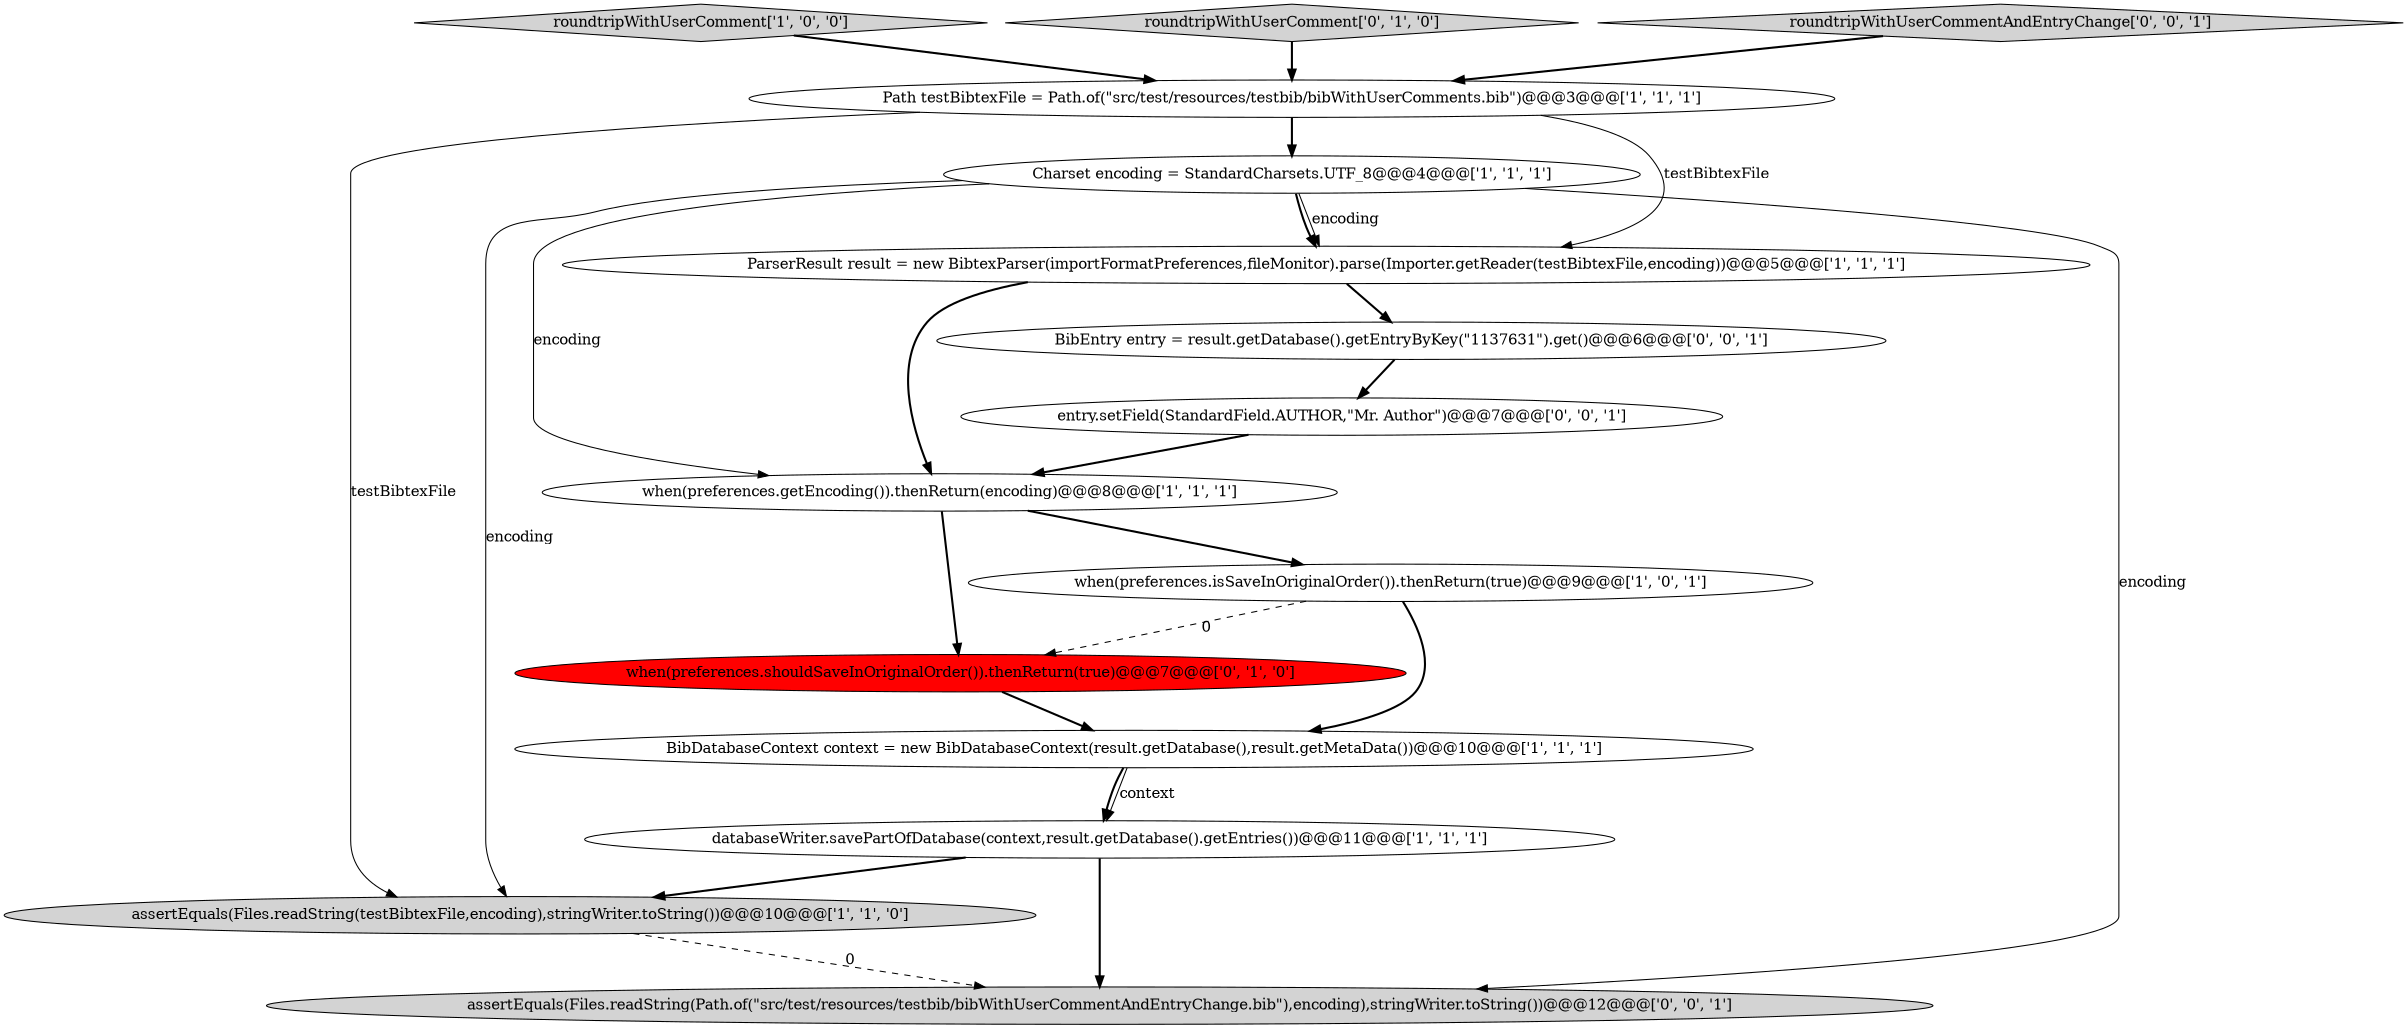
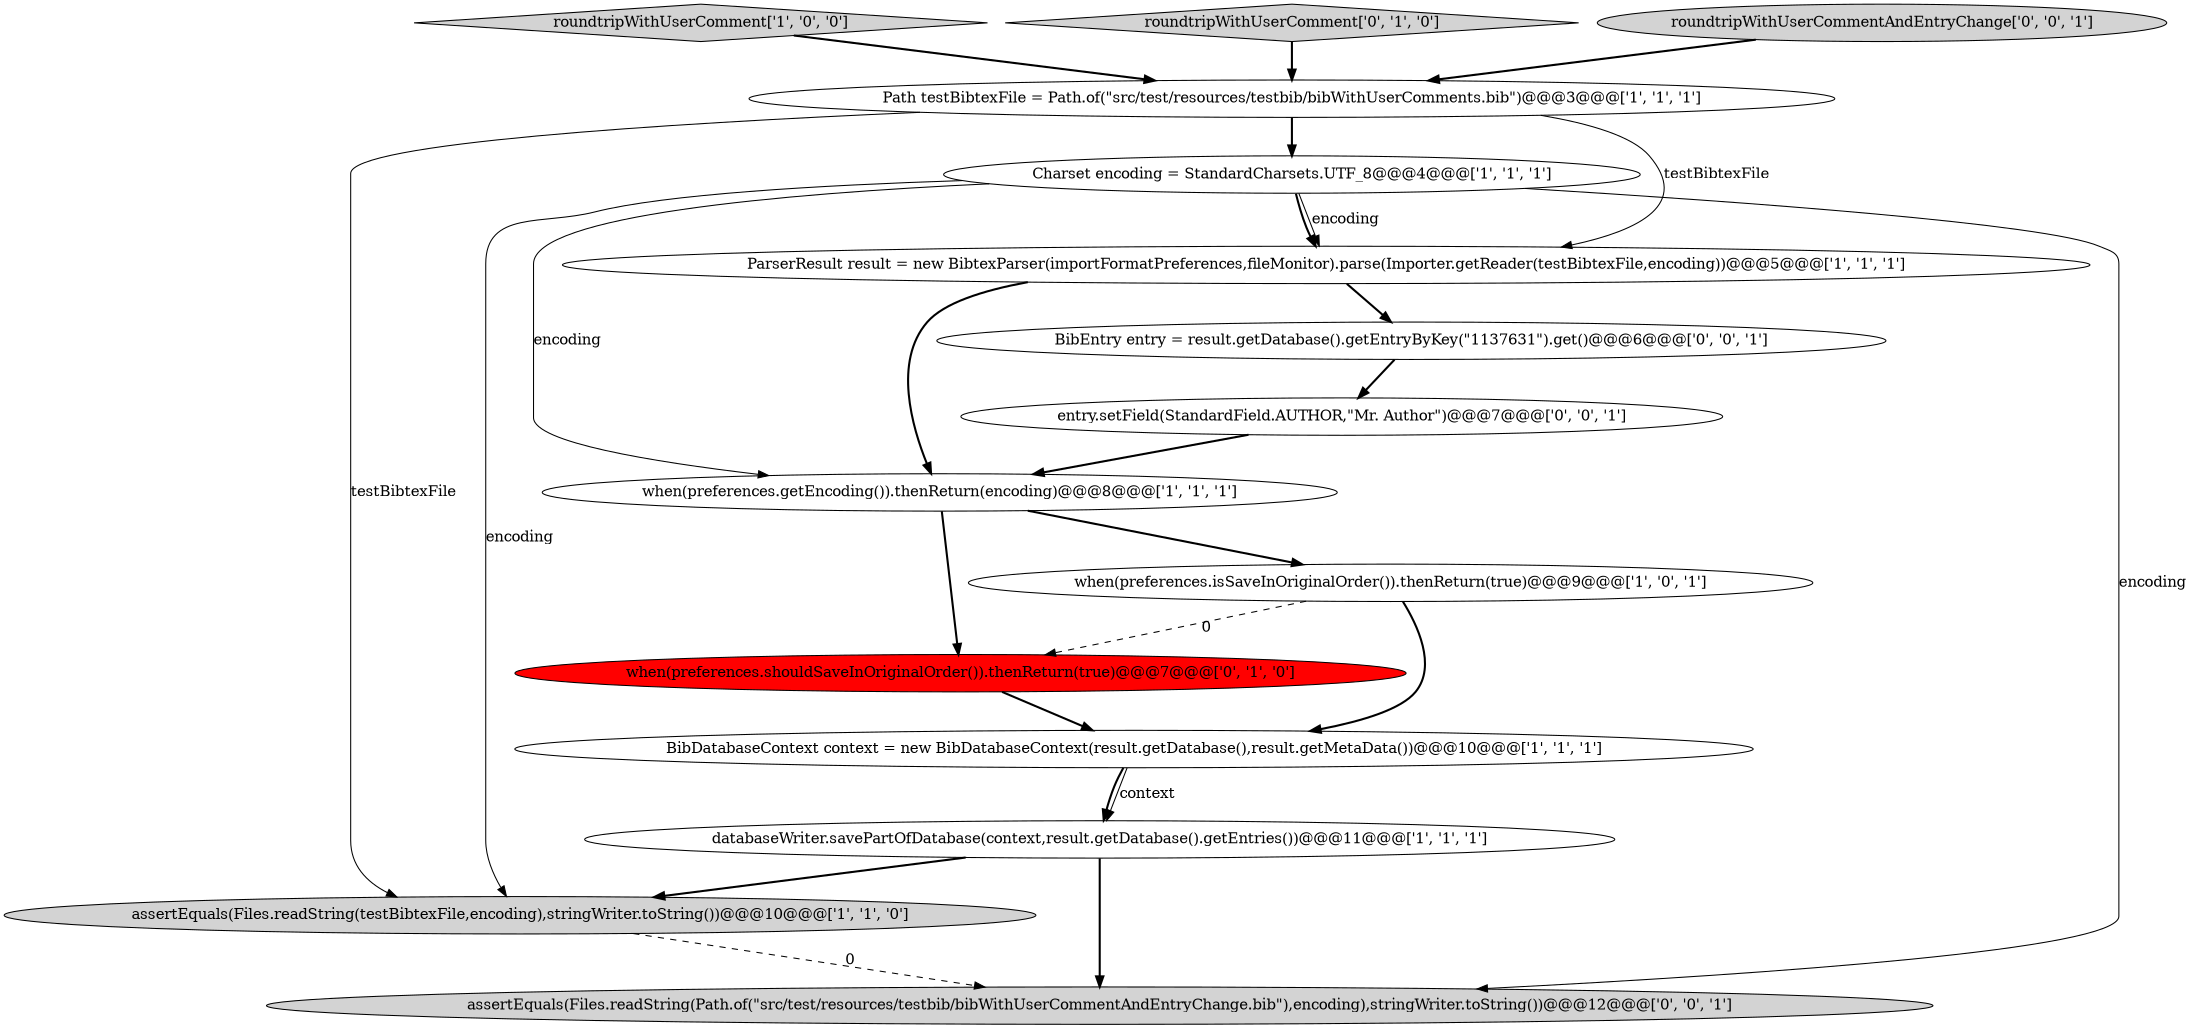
node "roundtripWithUserCommentAndEntryChange['0', '0', '1']": shape diamond -> ellipse
